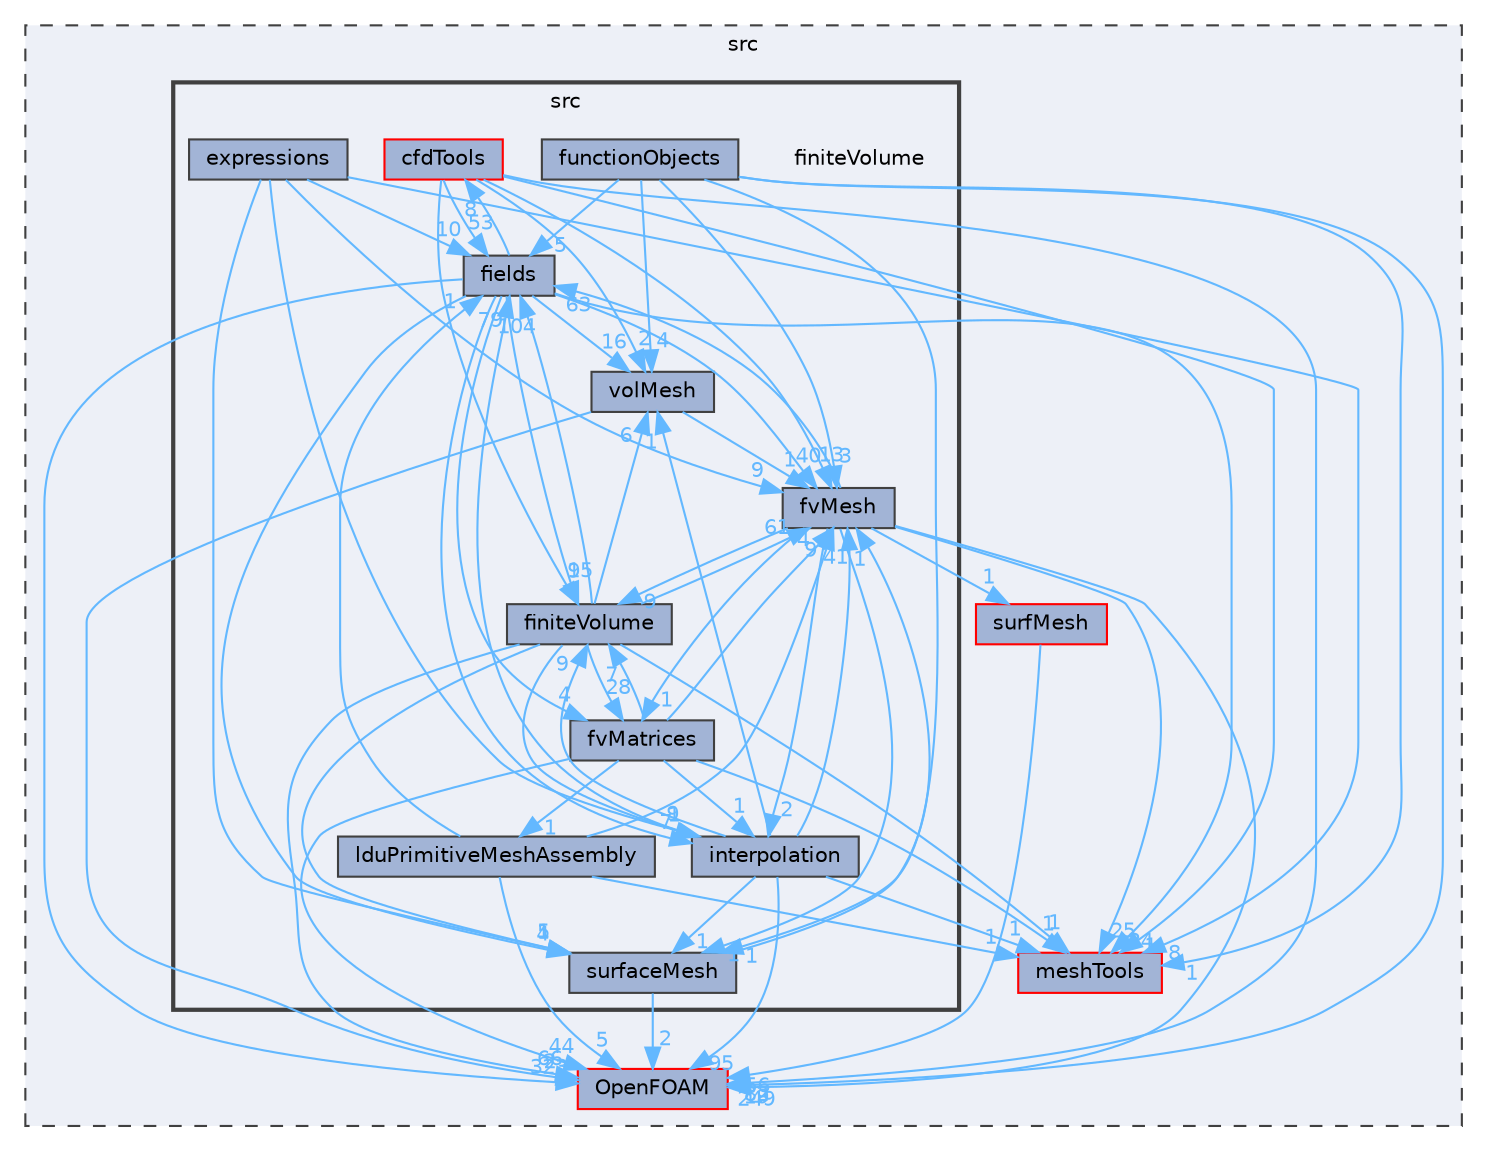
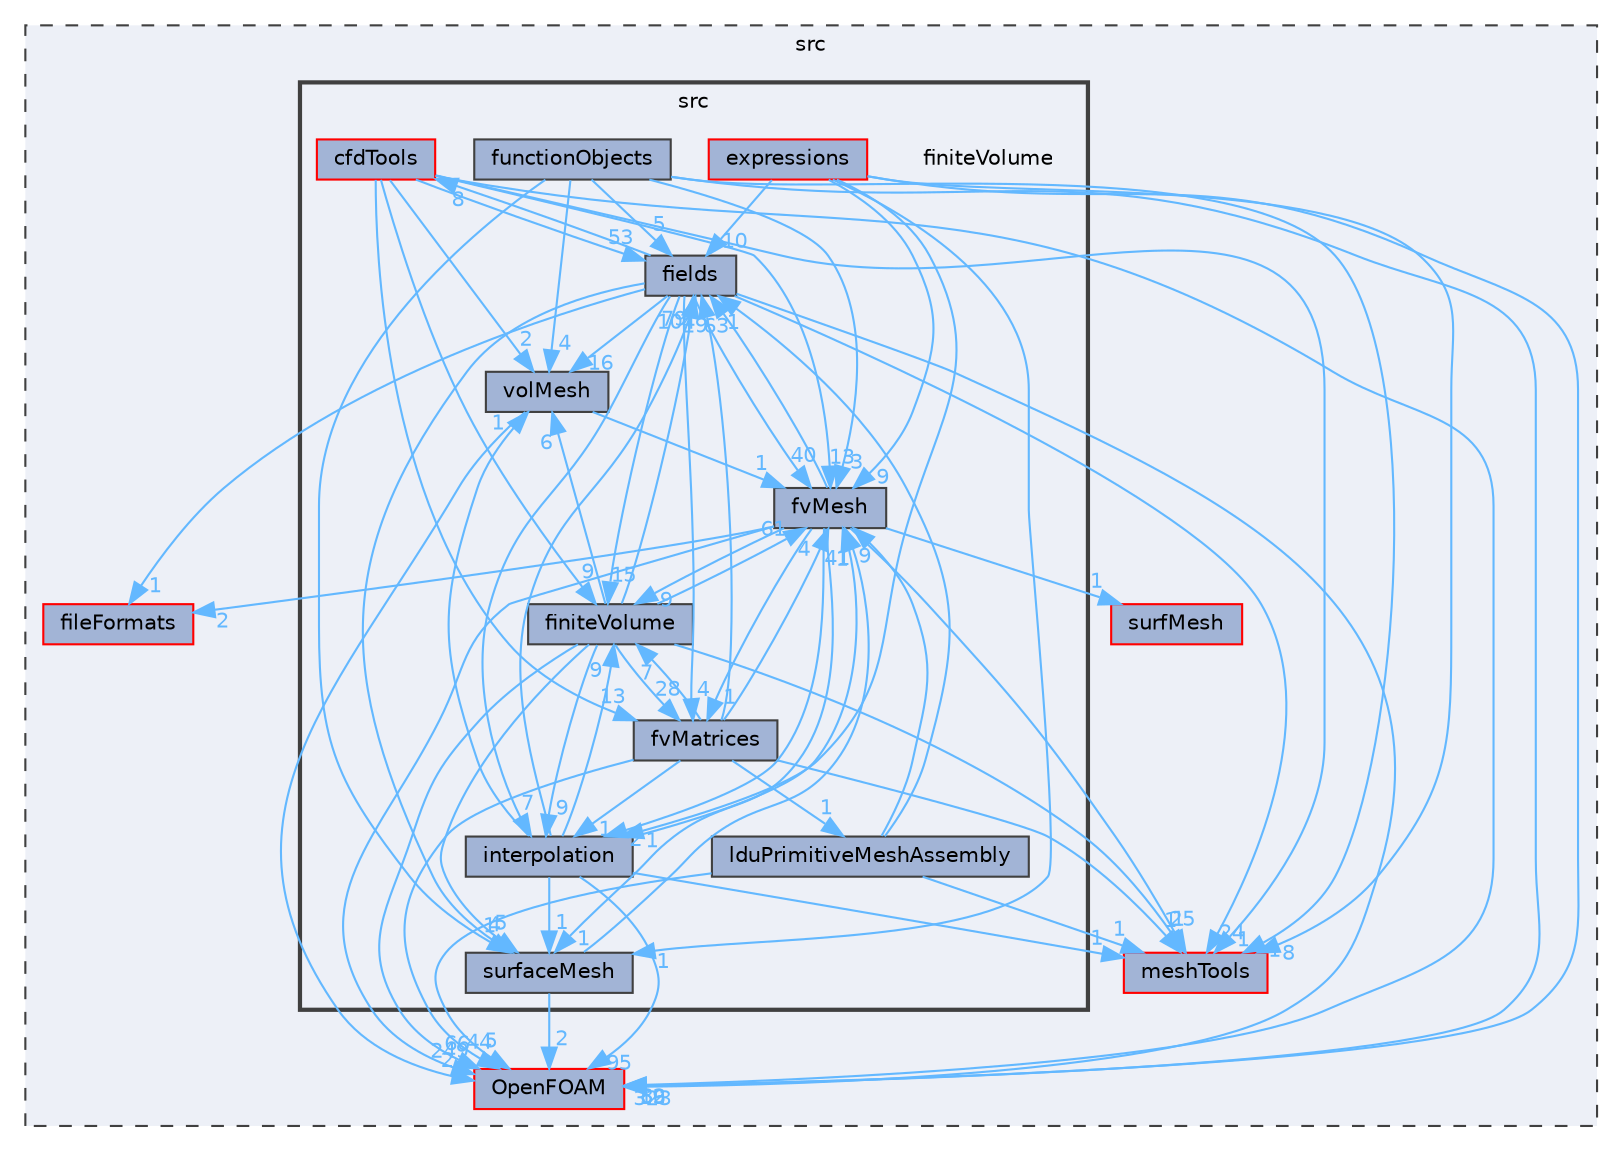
node "expressions": color grey25 -> red
edge "cfdTools" -> "fvMatrices": added
edge "fvMatrices" -> "fields": added
node "fileFormats": added
edge "surfMesh" -> "OpenFOAM": now "expressions" -> "OpenFOAM"
